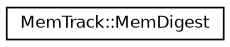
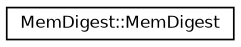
node "MemTrack::MemDigest": label "MemTrack::MemDigest" -> "MemDigest::MemDigest"
